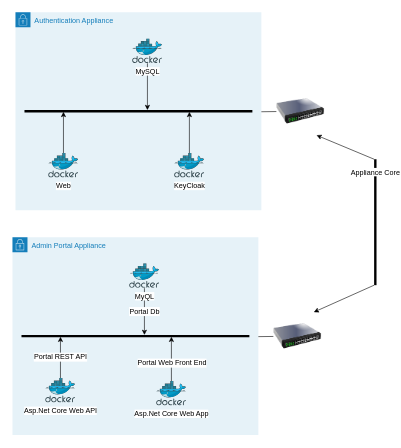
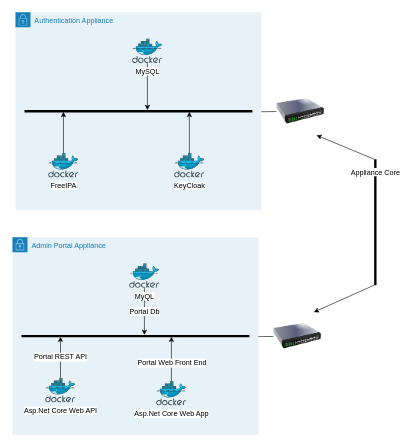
node "Web": label "Web" -> "FreeIPA"
